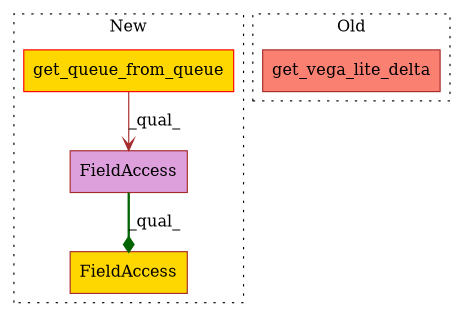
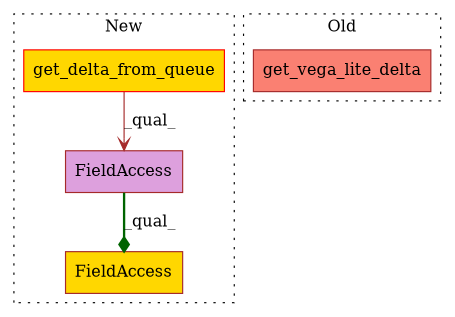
node "get_queue_from_queue": label "get_queue_from_queue" -> "get_delta_from_queue"
